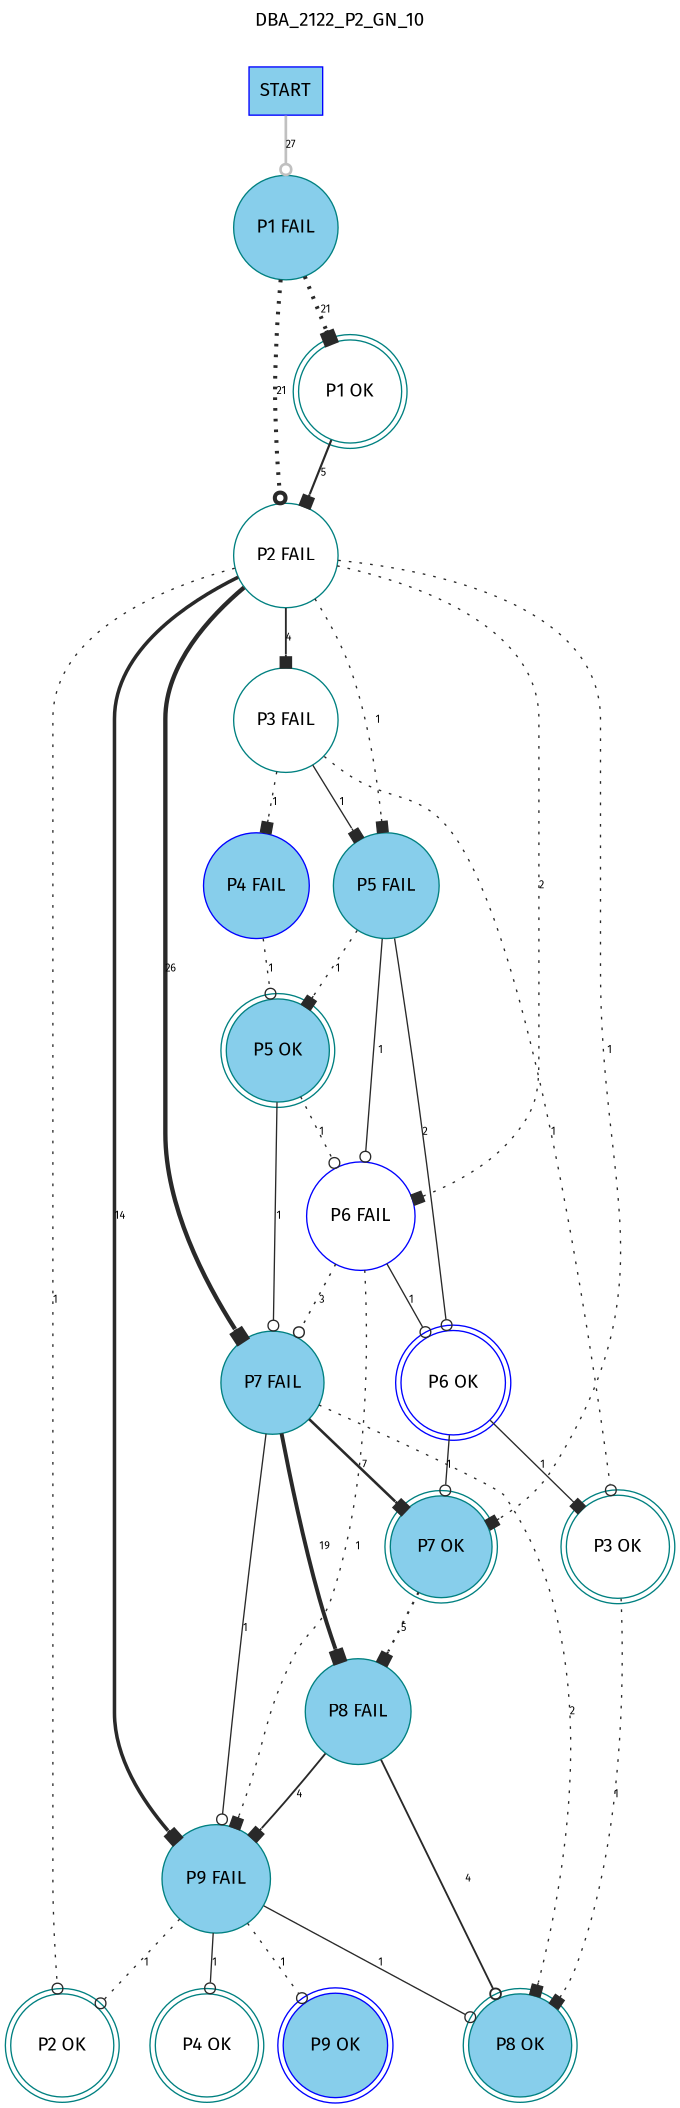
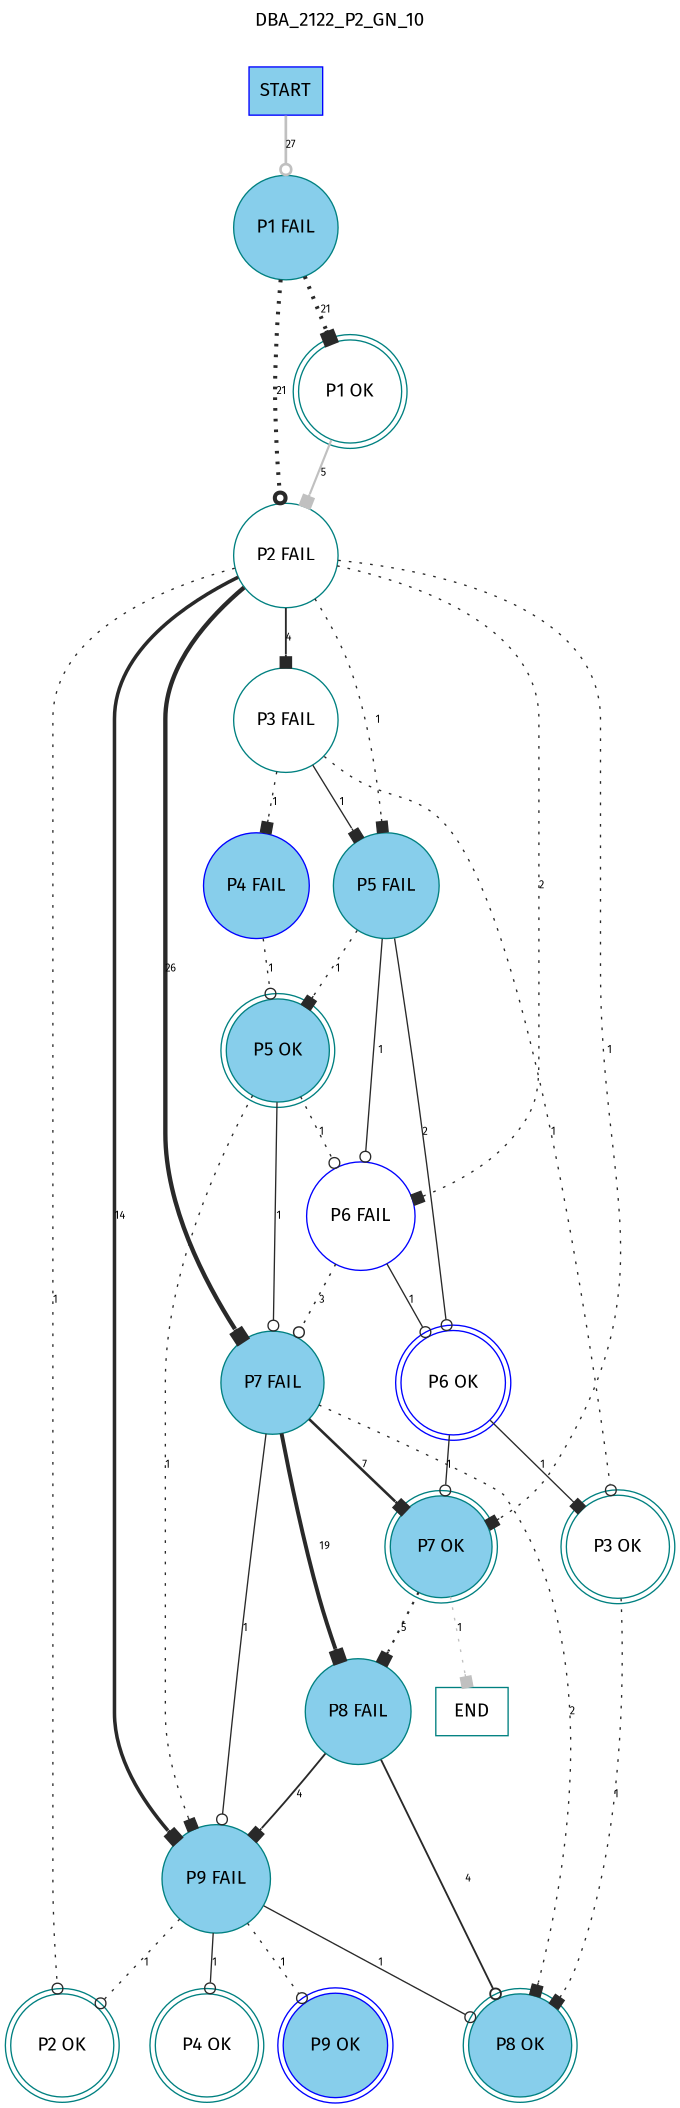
edge "P1 OK" -> "P2 FAIL": color grey16 -> grey
edge "P6 FAIL" -> "P9 FAIL": now "P5 OK" -> "P9 FAIL"
node "END": added
